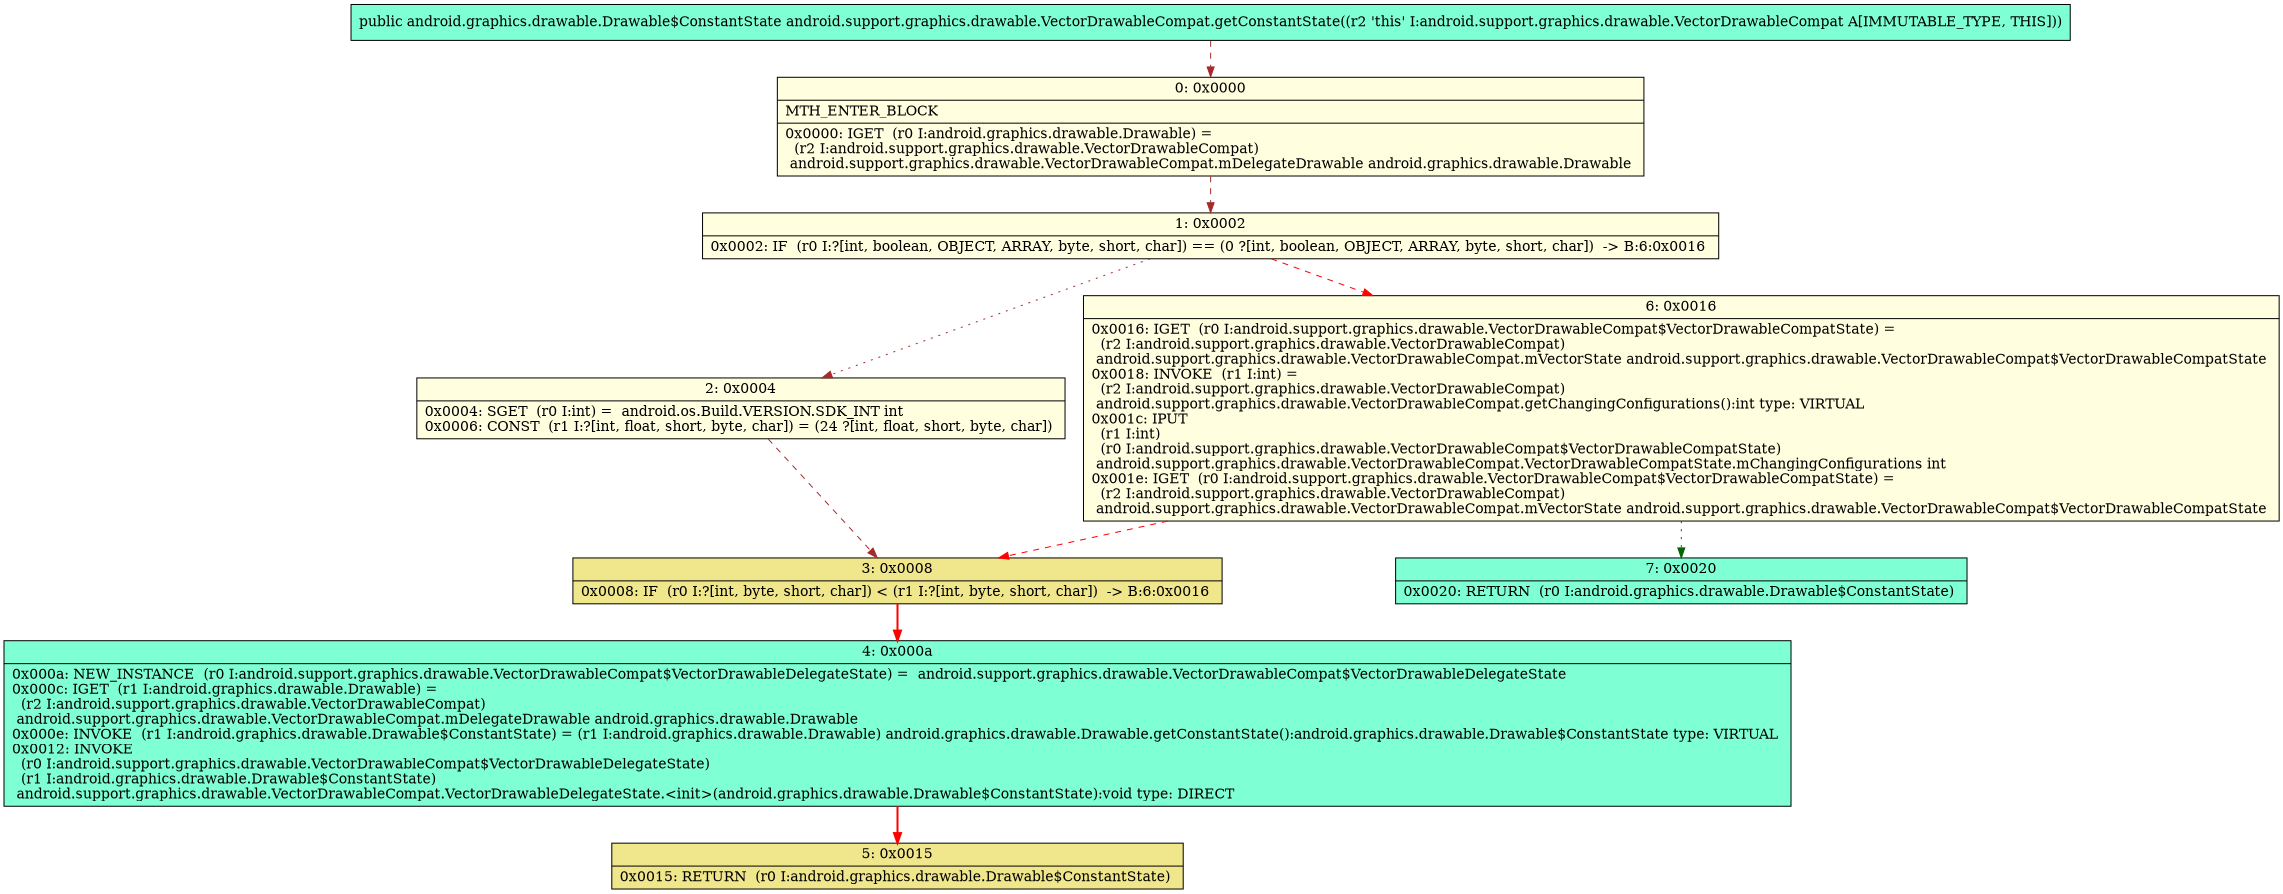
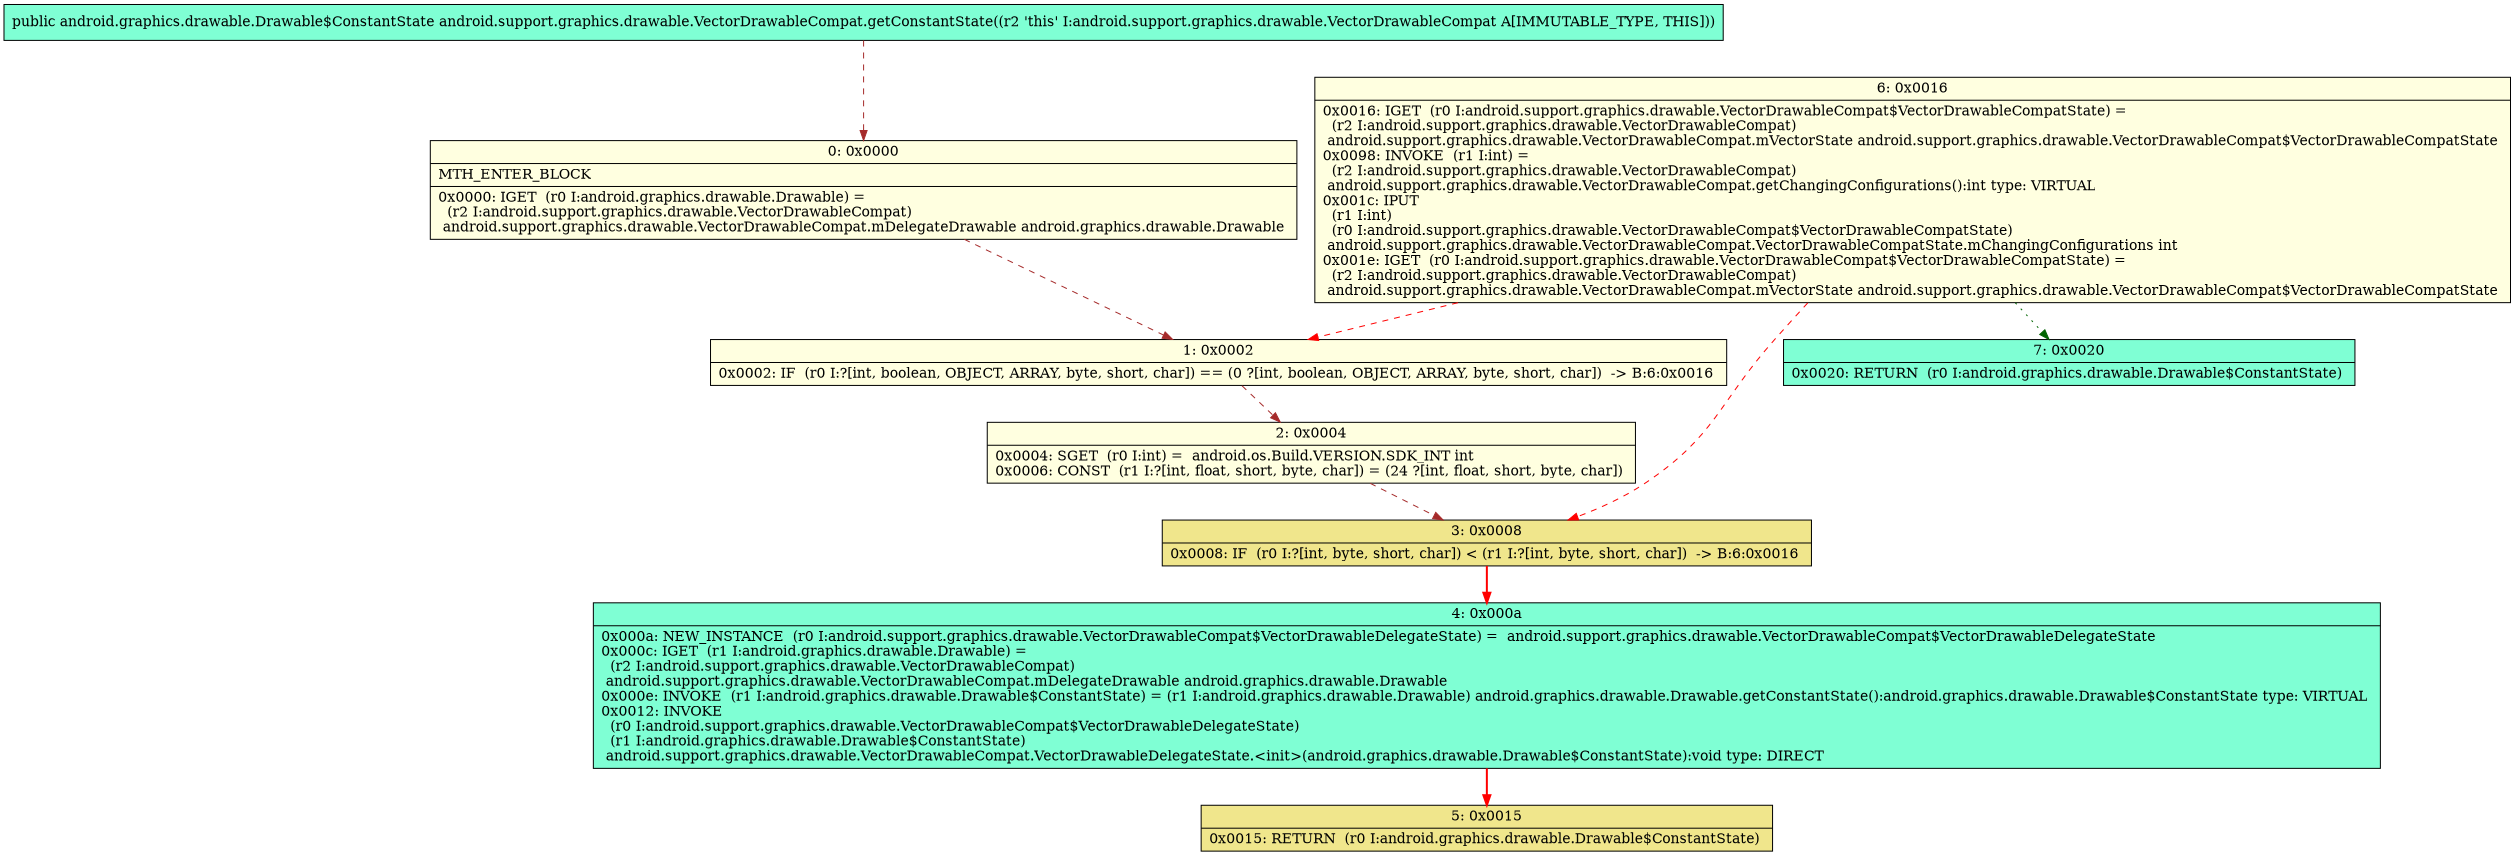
edge "1: 0x0002" -> "6: 0x0016": reversed
edge "1: 0x0002" -> "2: 0x0004": style dotted -> dashed
node "6: 0x0016": text "0x0018: INVOKE  (r1 I:int) =" -> "0x0098: INVOKE  (r1 I:int) ="
